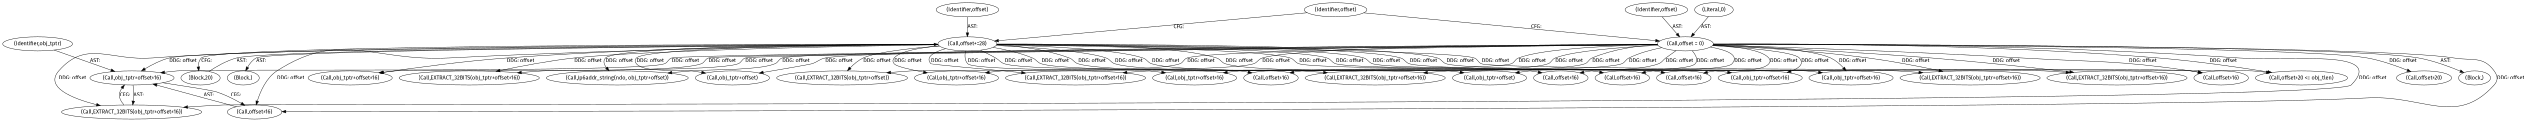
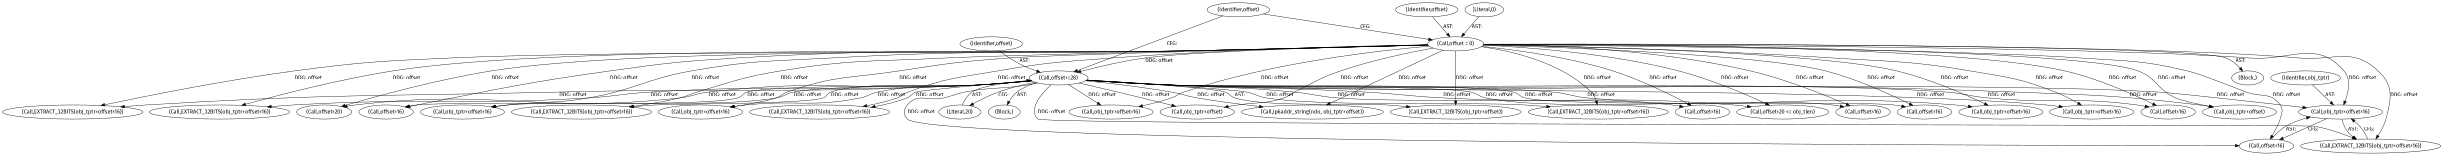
edge "(Call,offset = 0)" -> "(Call,offset+=28)": added, label "DDG: offset"
edge "(Call,offset+=28)" -> "(Call,EXTRACT_32BITS(obj_tptr+offset))": label "DDG: offset" -> "AST: "
node "(Block,20)": label "(Block,20)" -> "(Literal,20)"
edge "(Call,offset+=28)" -> "(Call,offset+20)": added, label "DDG: offset"
